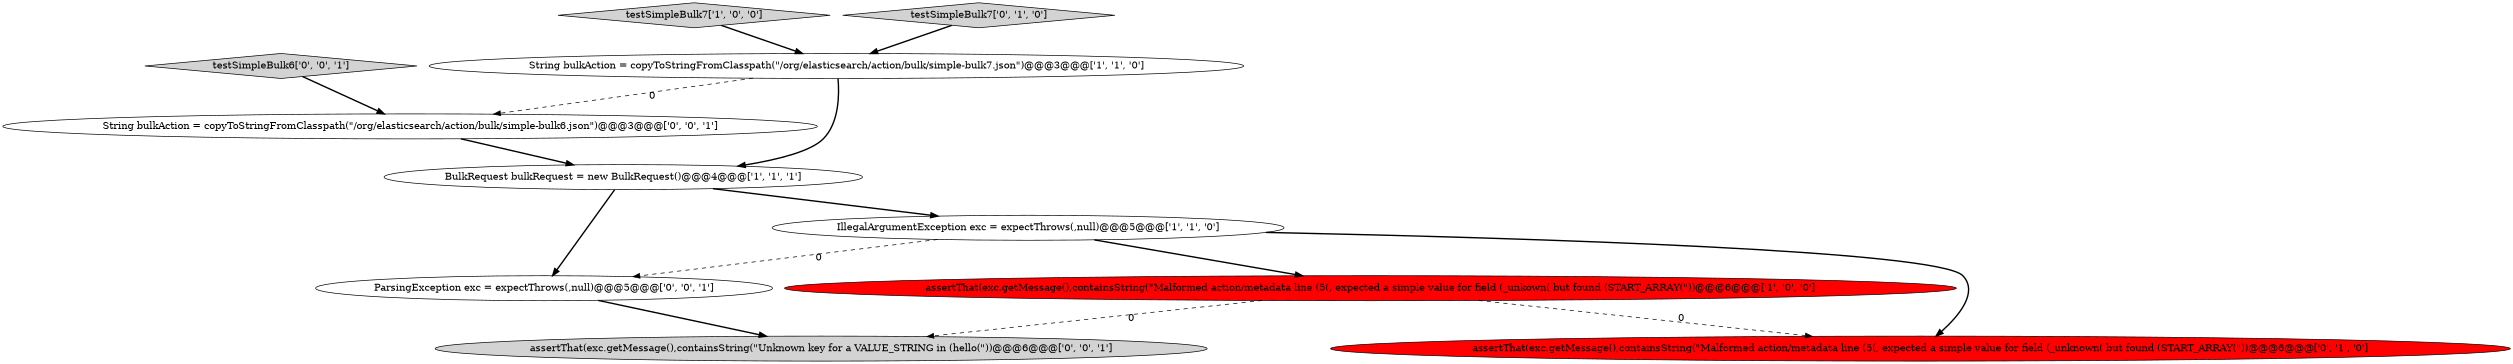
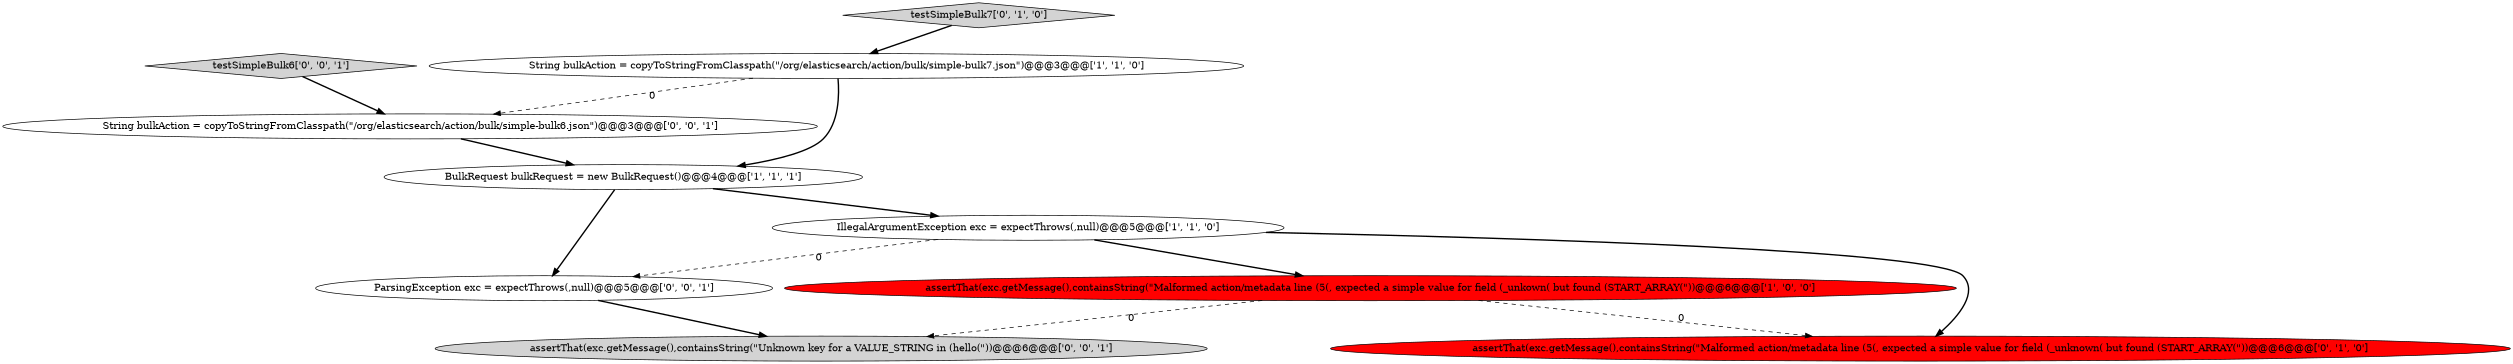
node "testSimpleBulk7['1', '0', '0']": removed
